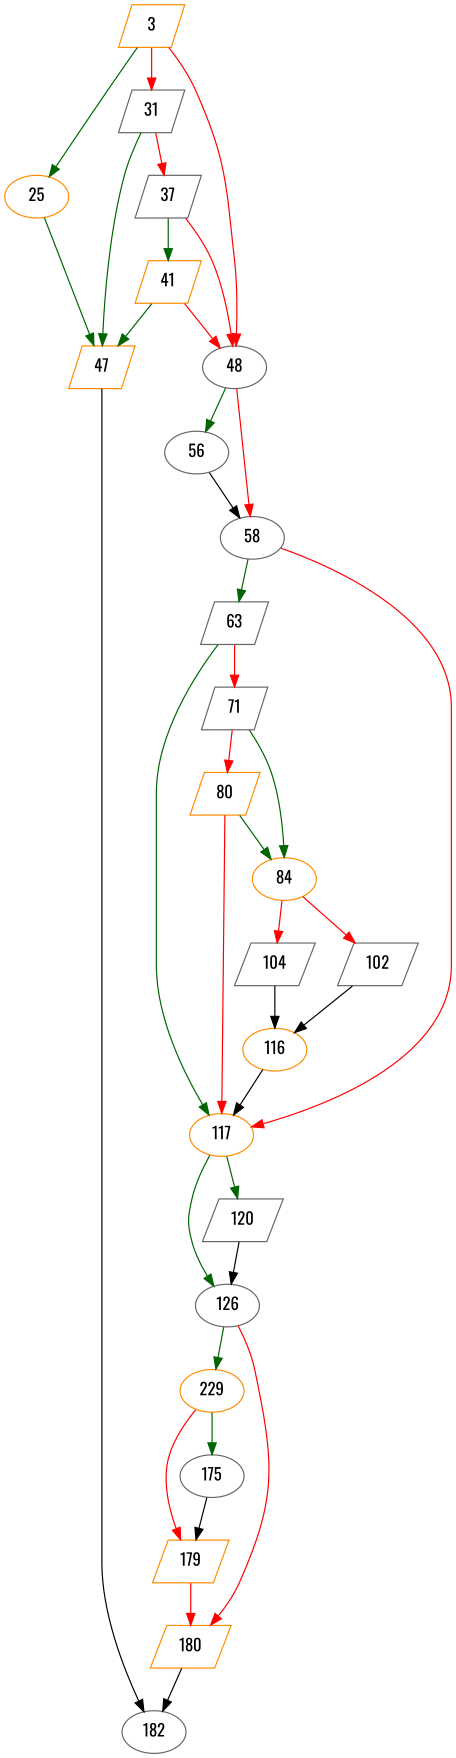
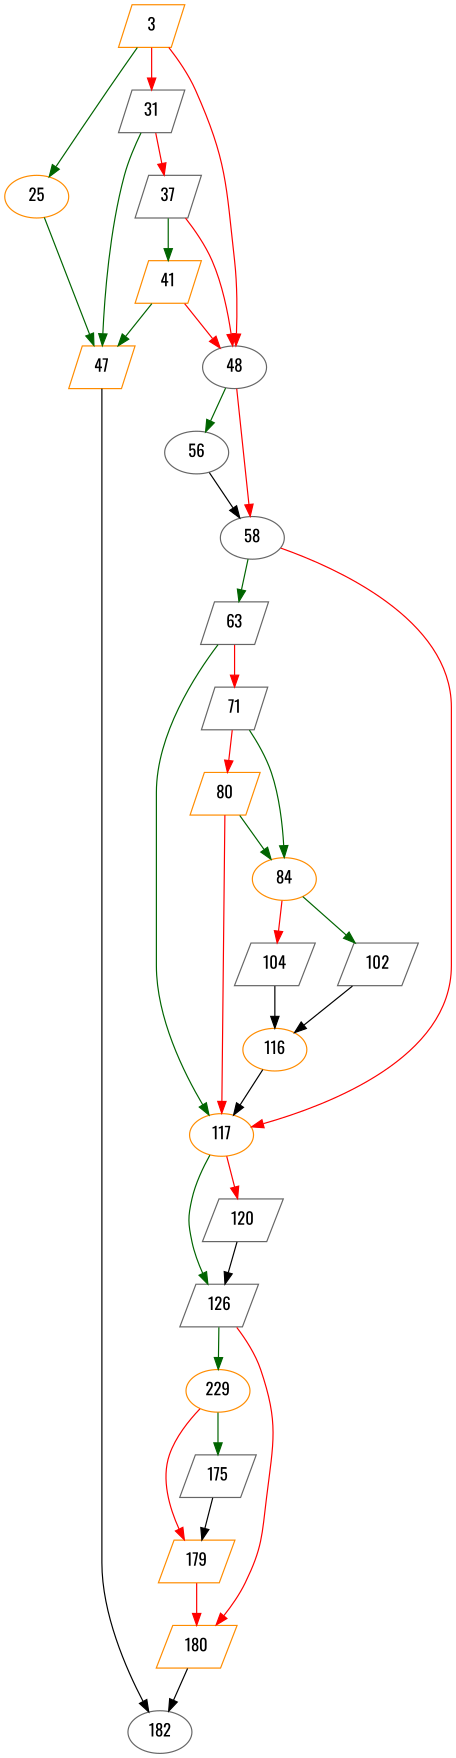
edge "84" -> "102": color red -> darkgreen
edge "117" -> "120": color darkgreen -> red
node "126": shape ellipse -> parallelogram
node "175": shape ellipse -> parallelogram
